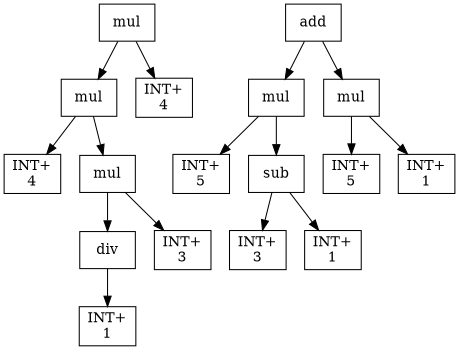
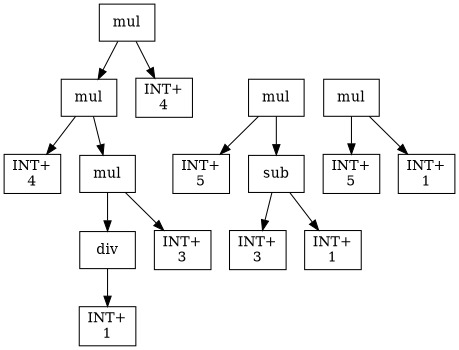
node "add": removed
